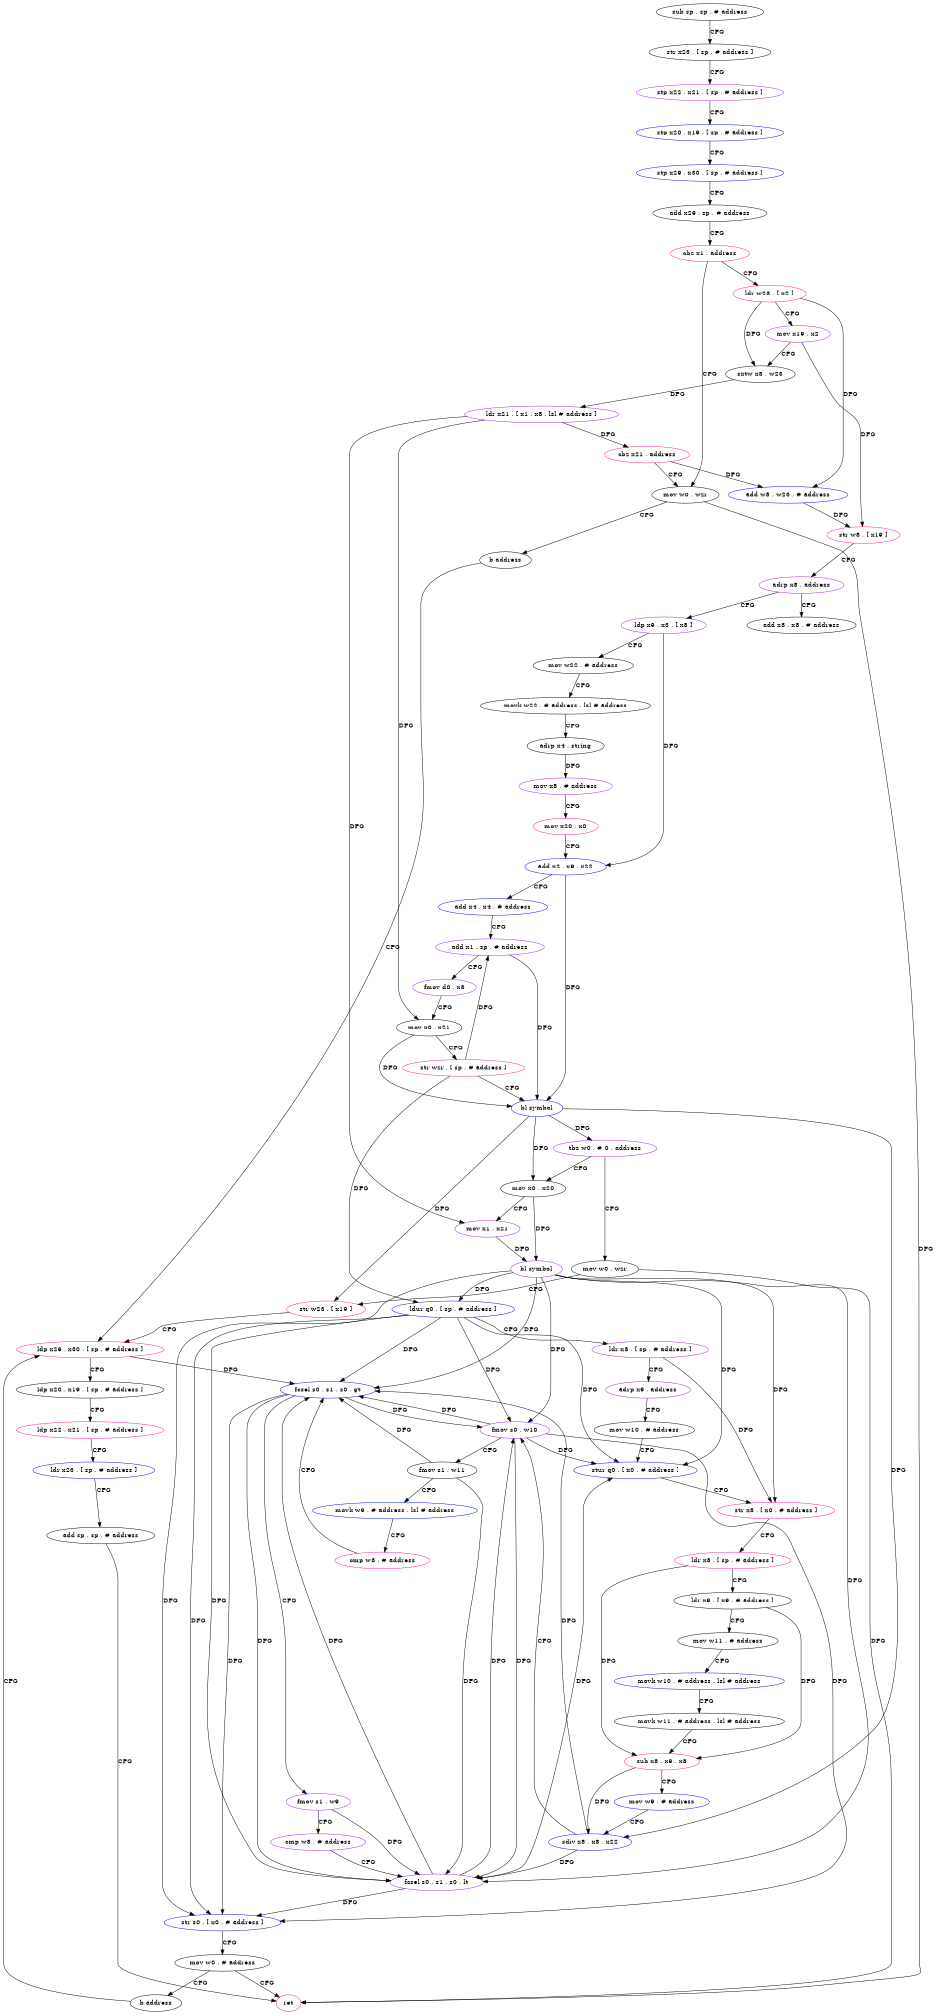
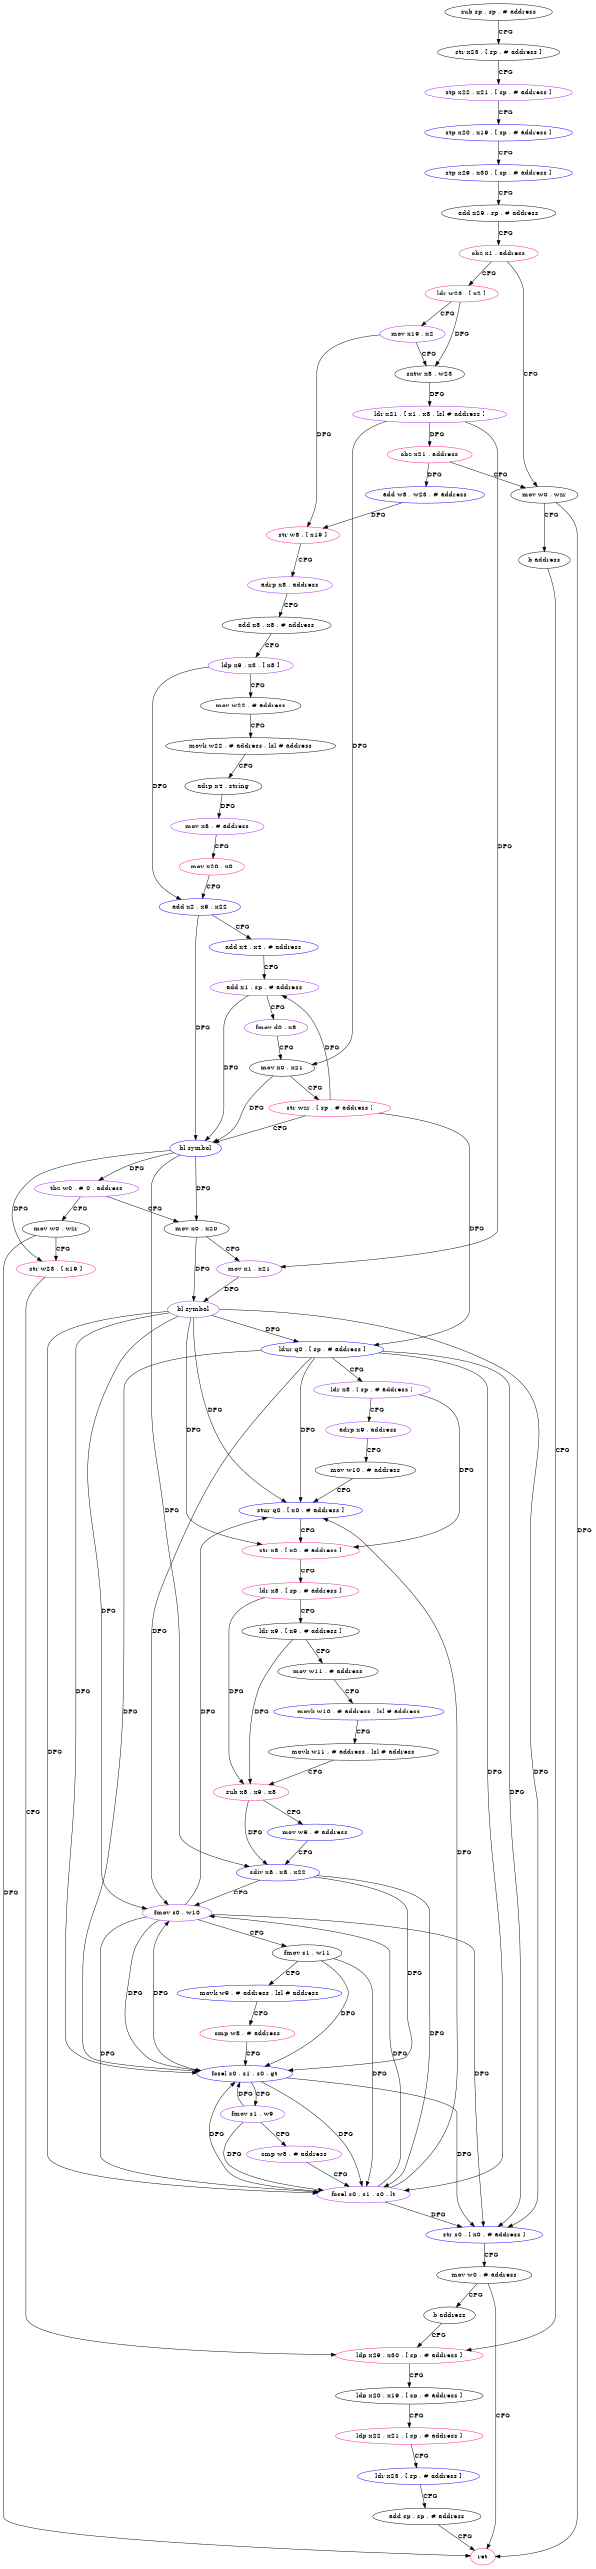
edge "ldr w23 , [ x2 ]" -> "add w8 , w23 , # address": removed, label "DFG"
edge "adrp x8 , address" -> "ldp x9 , x3 , [ x8 ]": now "add x8 , x8 , # address" -> "ldp x9 , x3 , [ x8 ]"
edge "ldp x29 , x30 , [ sp , # address ]" -> "fcsel s0 , s1 , s0 , gt": now "fmov s1 , w9" -> "fcsel s0 , s1 , s0 , gt"
